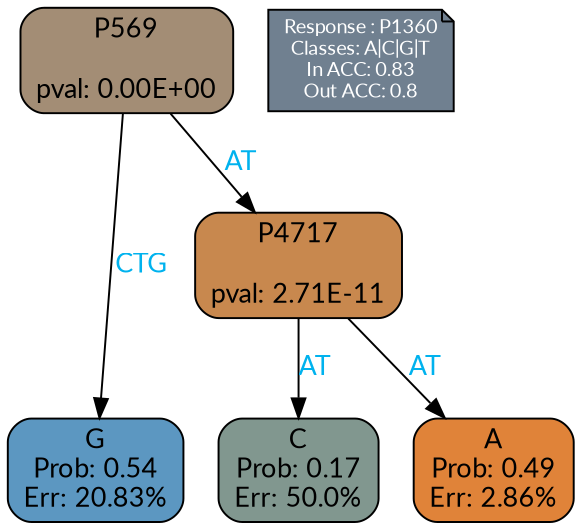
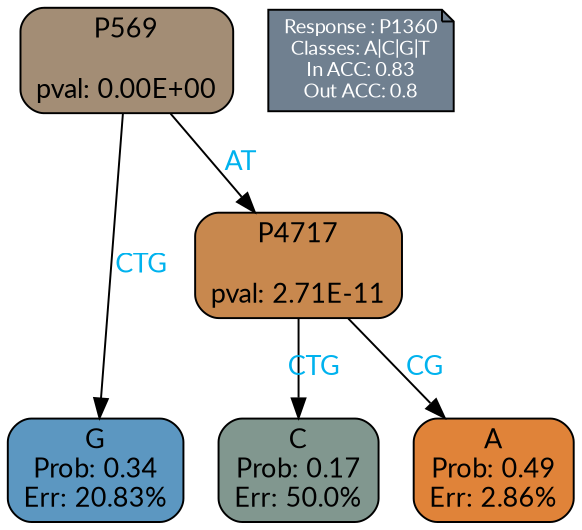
edge "P4717 pval: 2.71E-11" -> "C Prob: 0.17 Err: 50.0%": label "AT" -> "CTG"
edge "P4717 pval: 2.71E-11" -> "A Prob: 0.49 Err: 2.86%": label "AT" -> "CG"
node "G Prob: 0.54 Err: 20.83%": label "G Prob: 0.54 Err: 20.83%" -> "G Prob: 0.34 Err: 20.83%"
